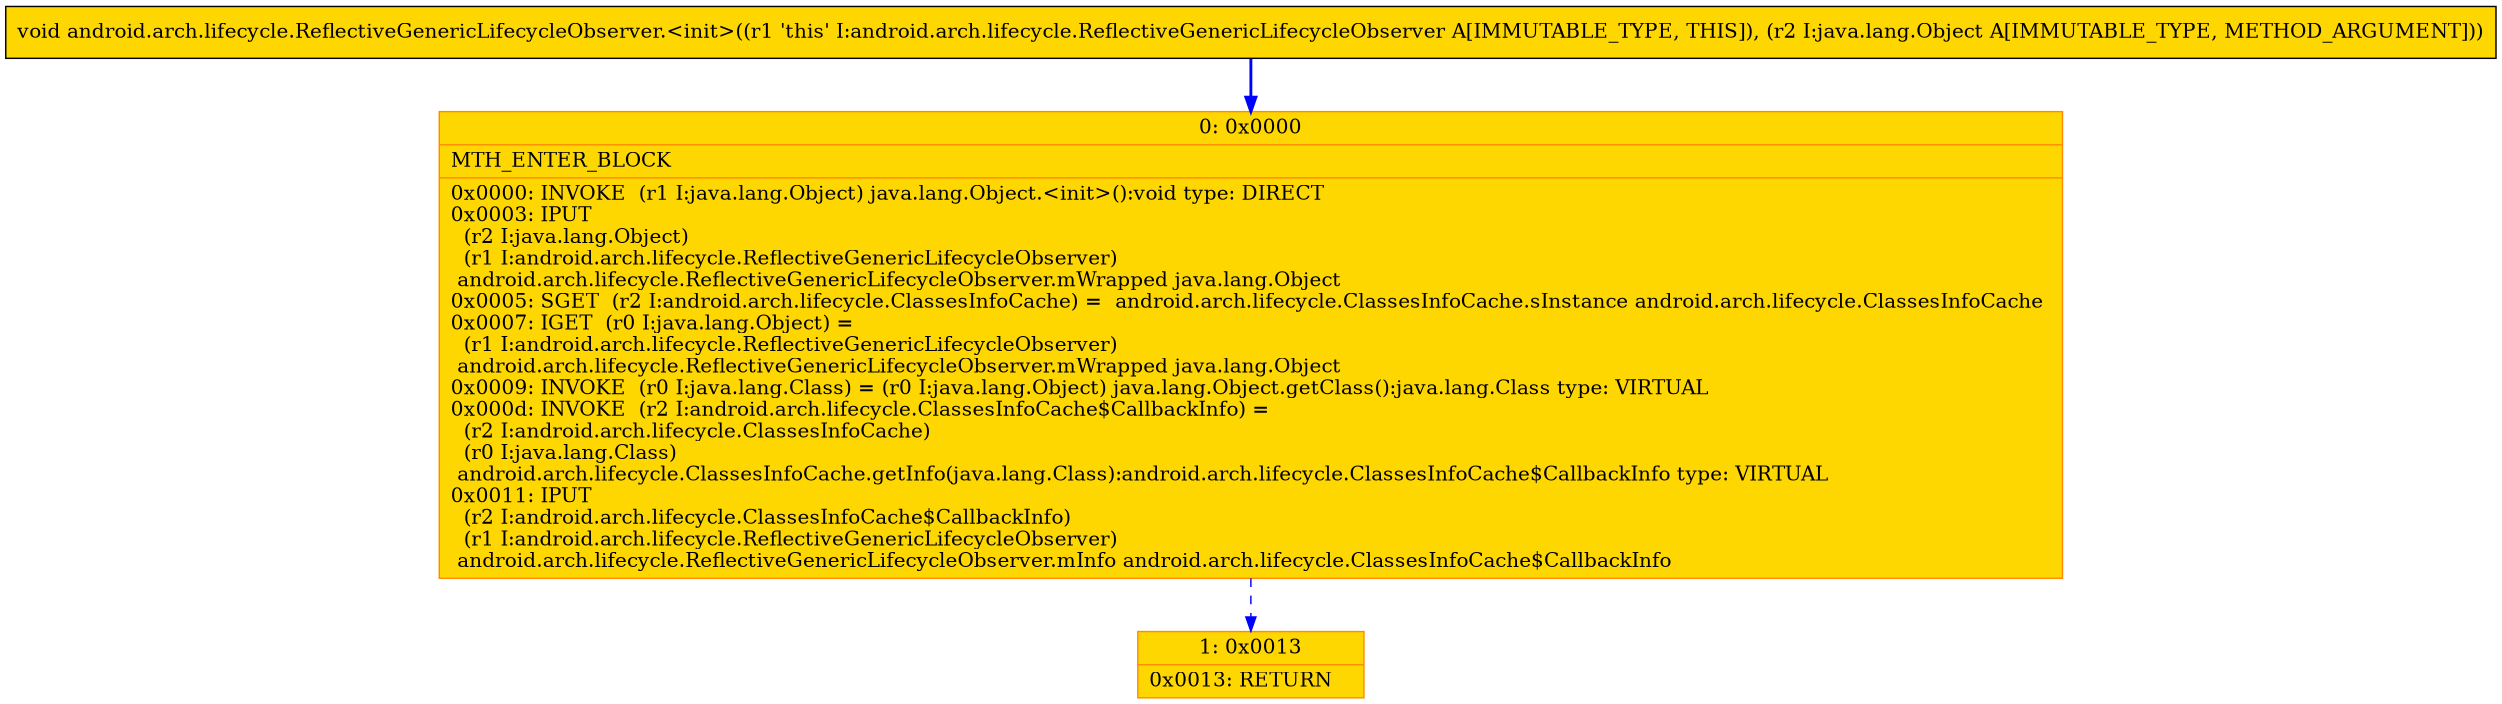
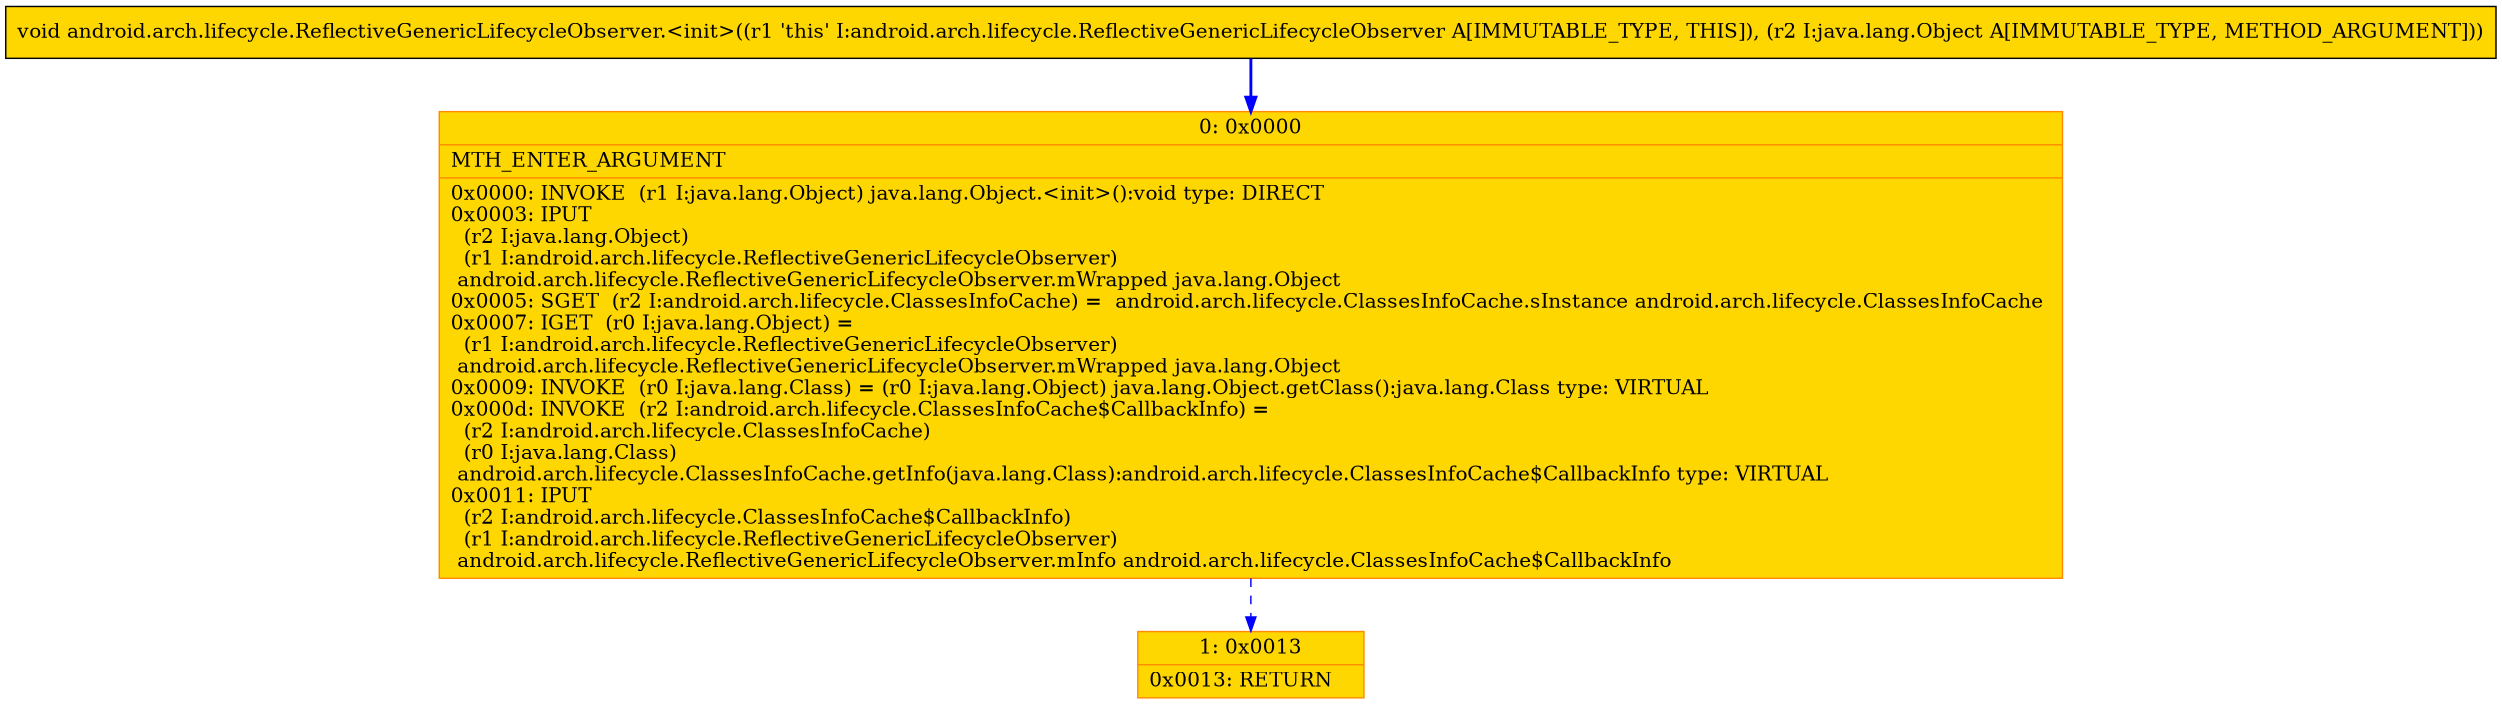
node "0: 0x0000": text "MTH_ENTER_BLOCK" -> "MTH_ENTER_ARGUMENT"
